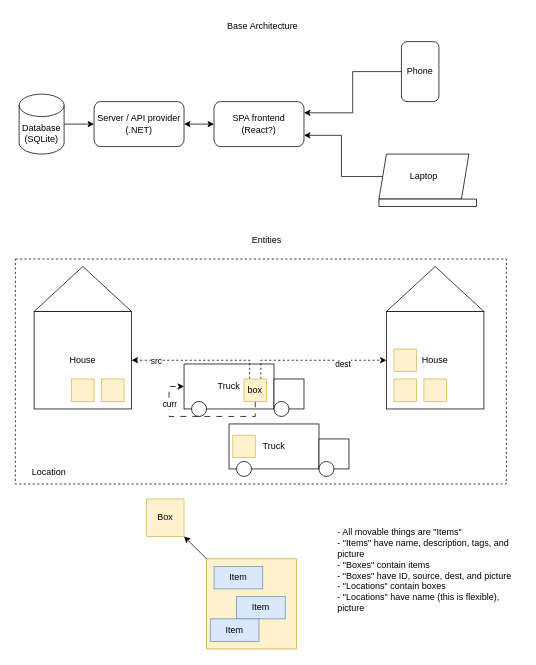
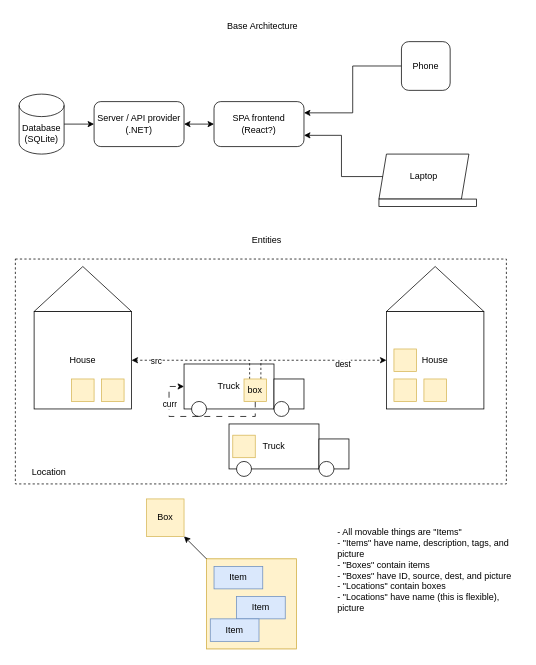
node "Phone": size 38x60 -> 49x49
